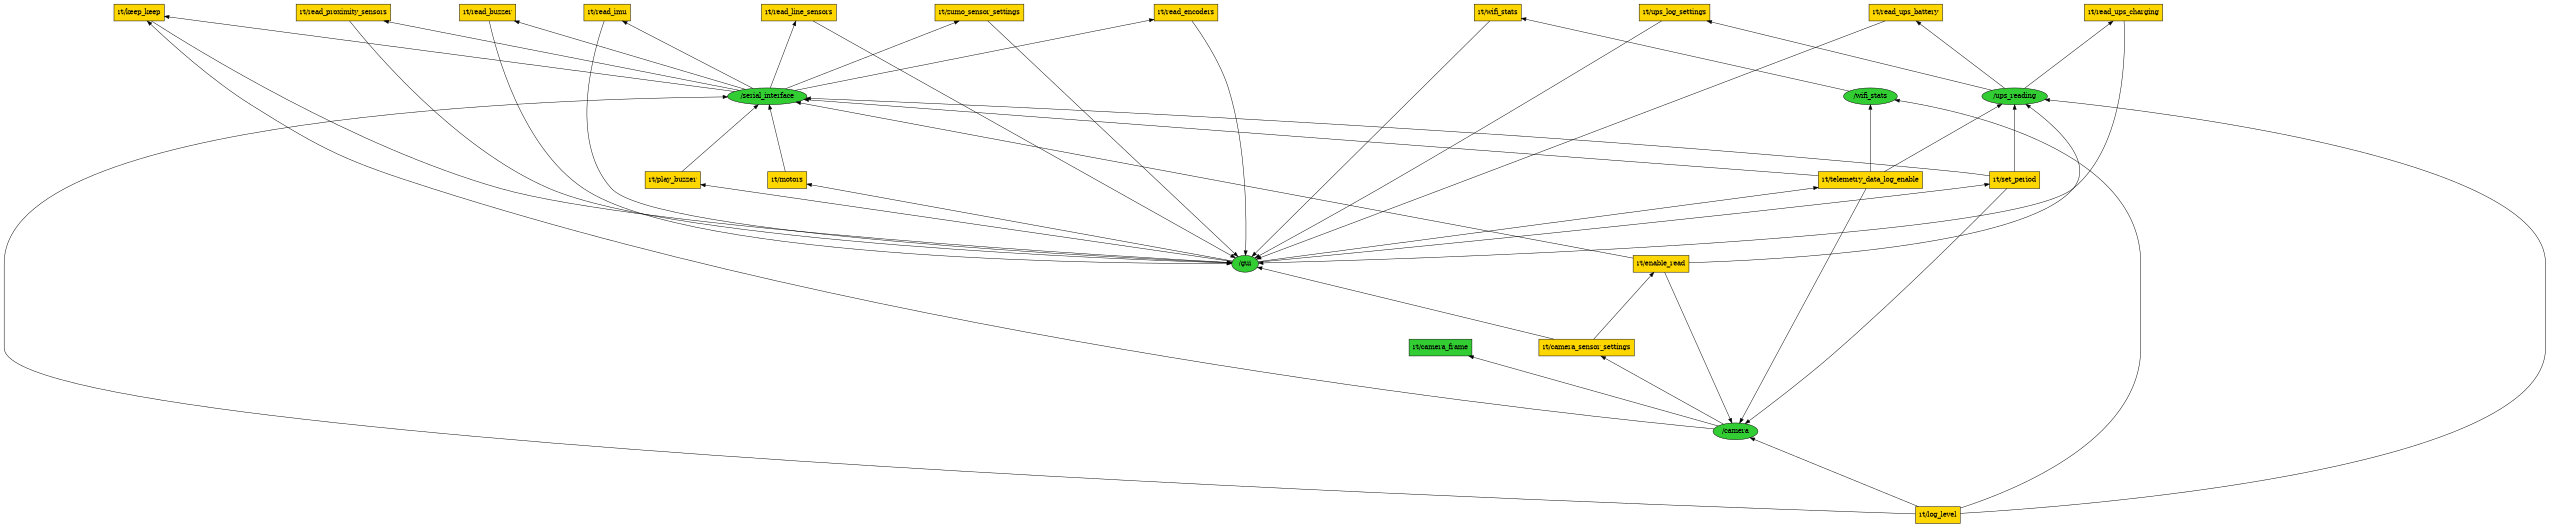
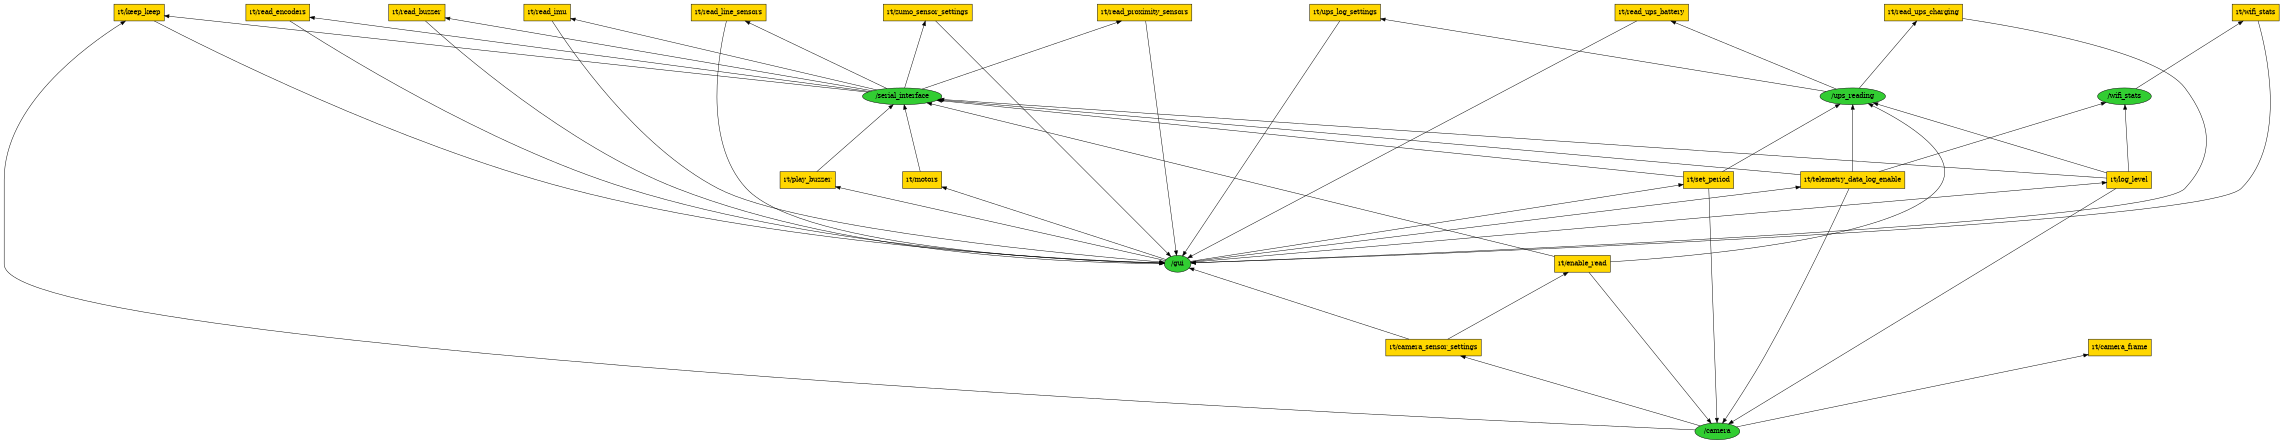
edge "/gui" -> "rt/log_level": added
node "rt/camera_frame": fillcolor limegreen -> gold
